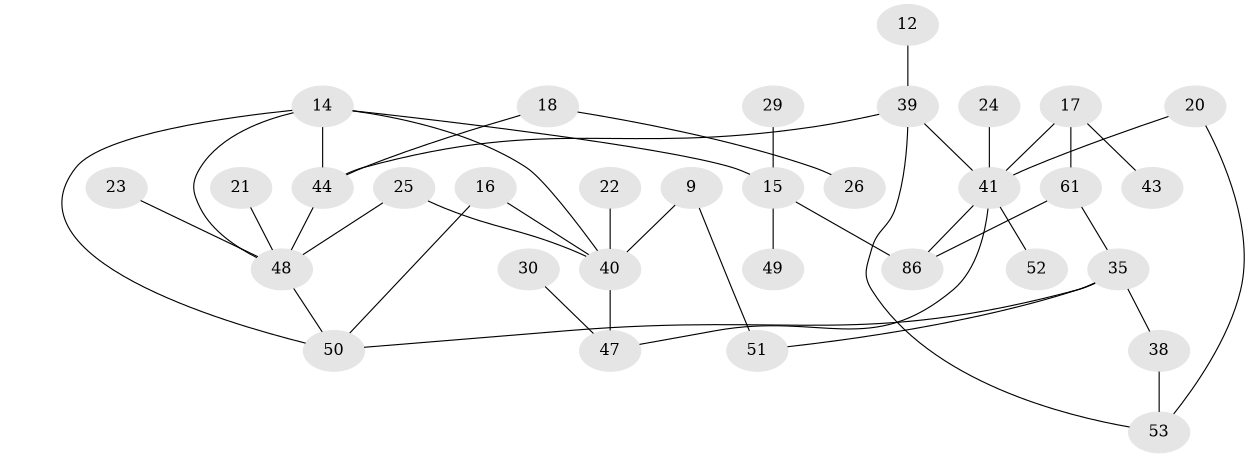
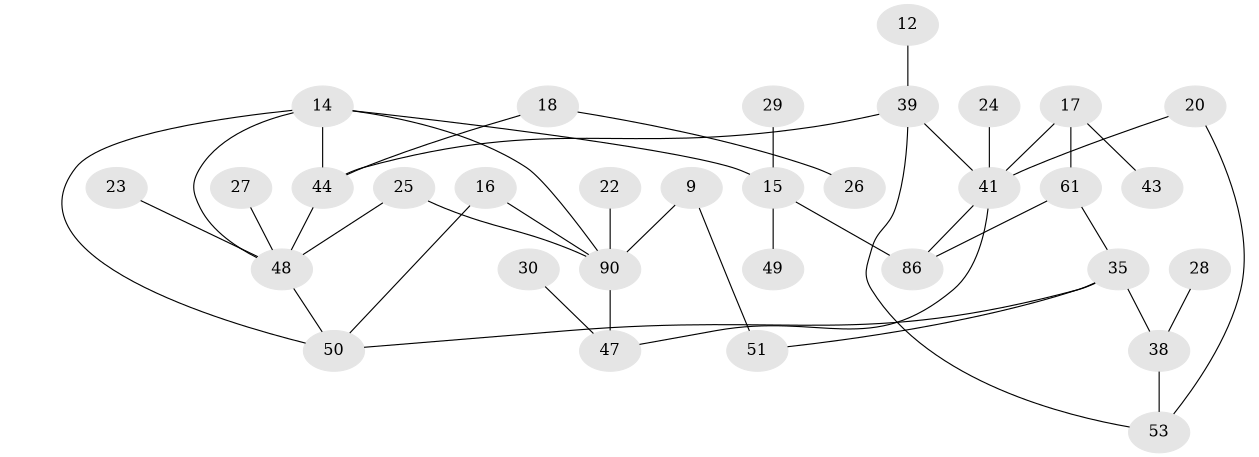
node "21": label "21" -> "27"
node "40": label "40" -> "90"
node "52": removed
node "28": added
